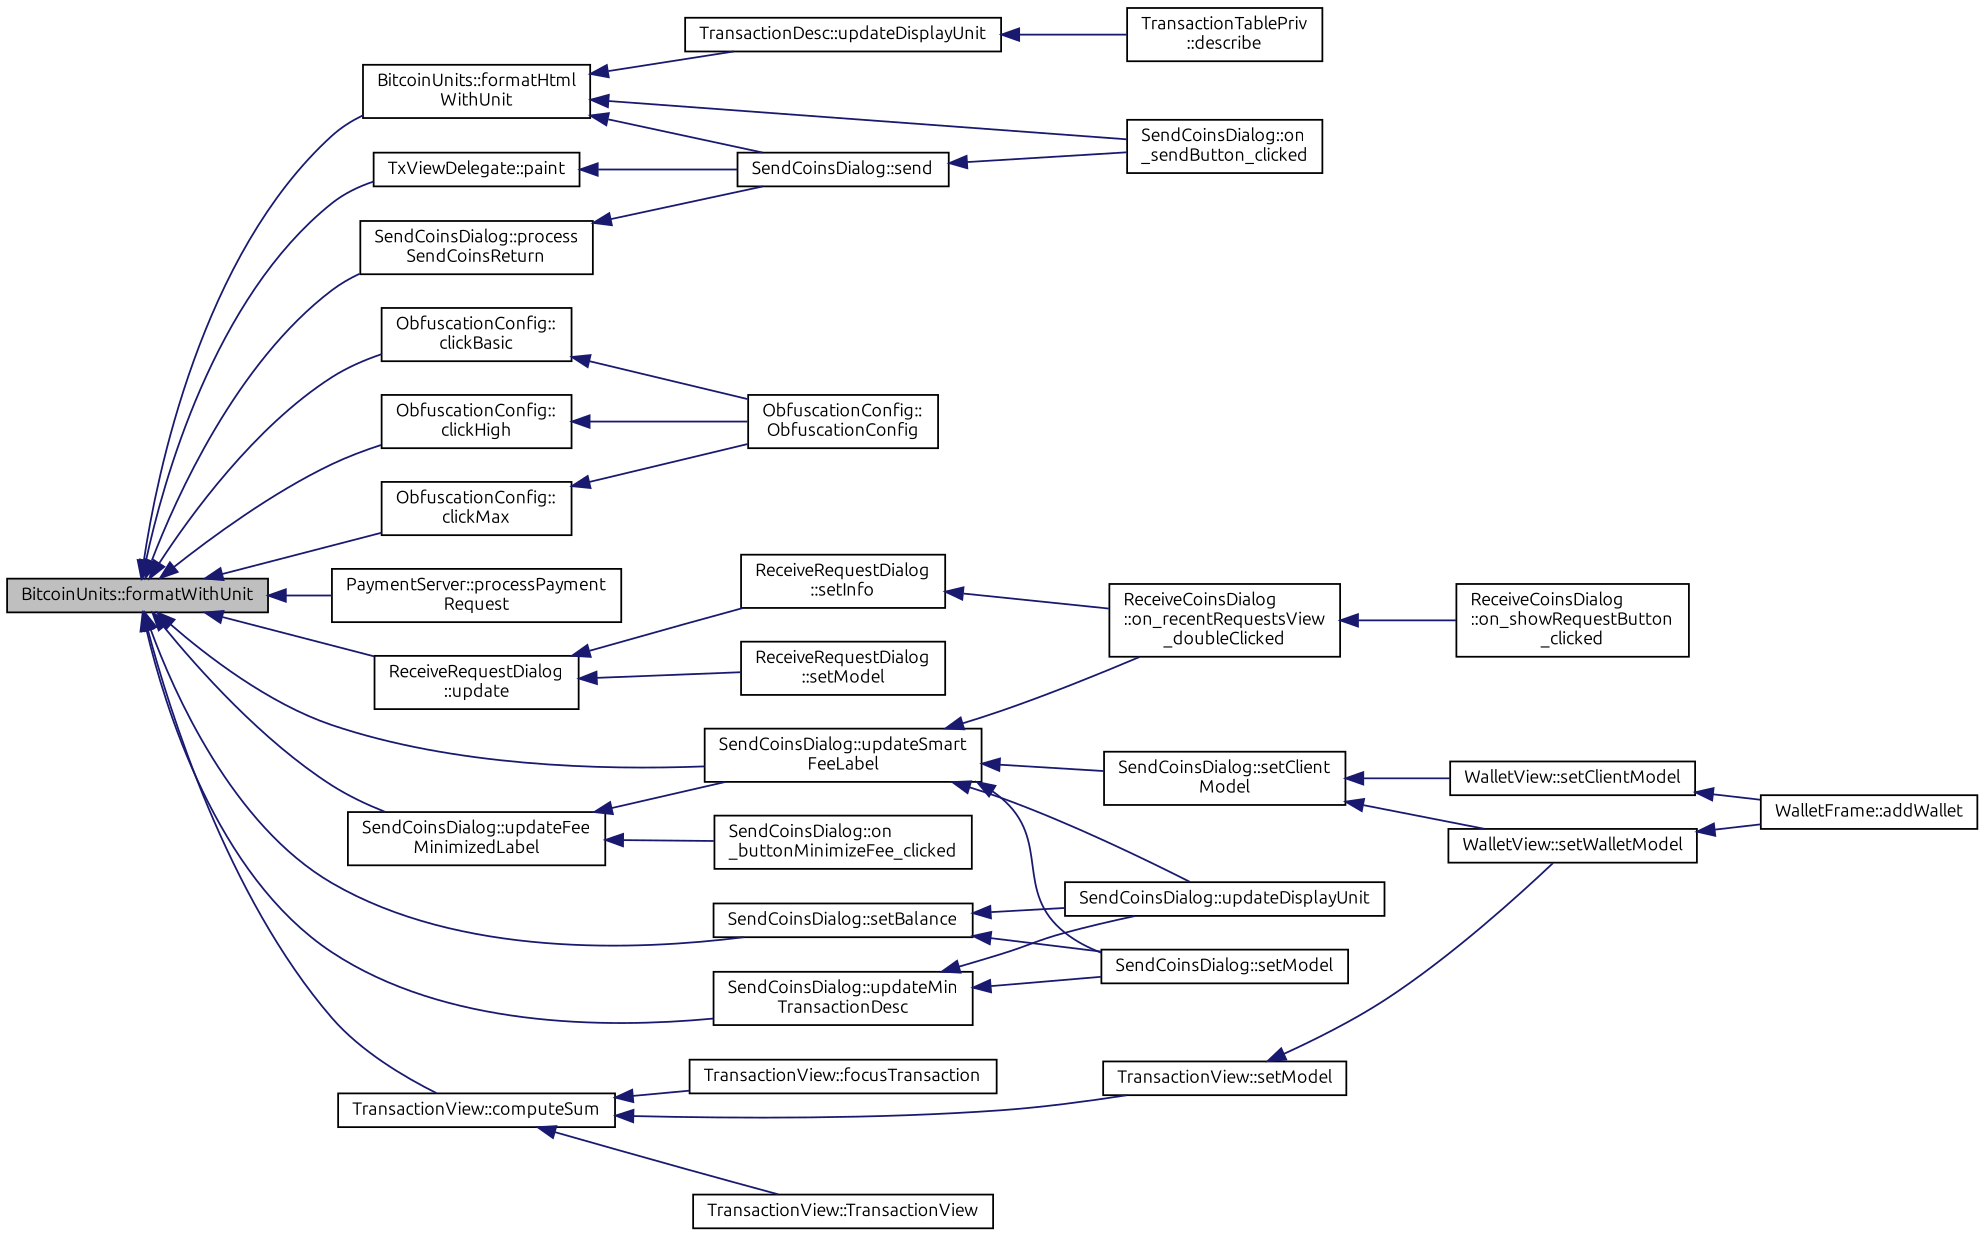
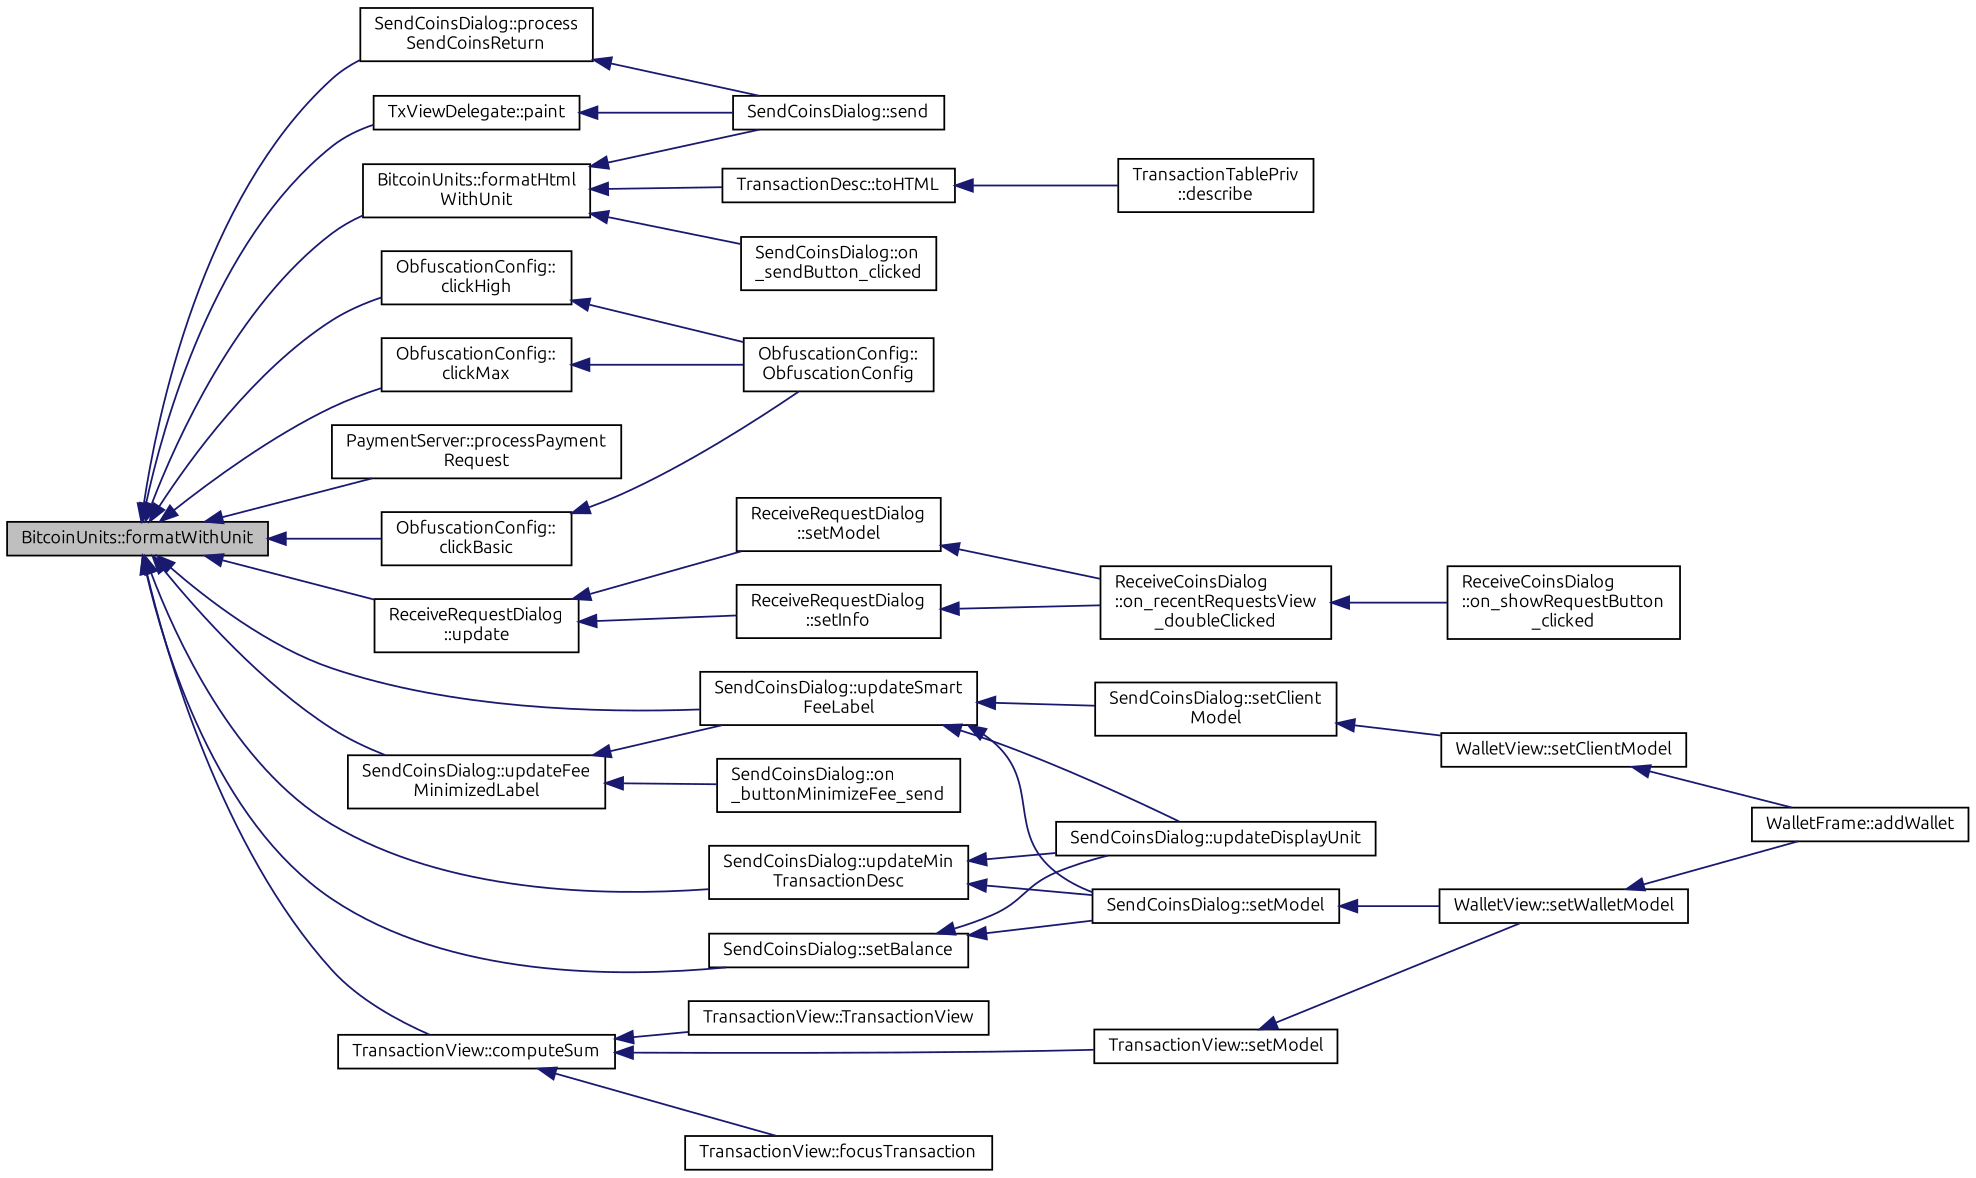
node "TransactionDesc::updateDisplayUnit": label "TransactionDesc::updateDisplayUnit" -> "TransactionDesc::toHTML"
edge "SendCoinsDialog::on _sendButton_clicked" -> "SendCoinsDialog::send": removed
edge "ReceiveCoinsDialog ::on_recentRequestsView _doubleClicked" -> "SendCoinsDialog::updateSmart FeeLabel": now "ReceiveCoinsDialog ::on_recentRequestsView _doubleClicked" -> "ReceiveRequestDialog ::setModel"
edge "WalletView::setWalletModel" -> "SendCoinsDialog::setClient Model": now "WalletView::setWalletModel" -> "SendCoinsDialog::setModel"
node "SendCoinsDialog::on _buttonMinimizeFee_clicked": label "SendCoinsDialog::on _buttonMinimizeFee_clicked" -> "SendCoinsDialog::on _buttonMinimizeFee_send"
